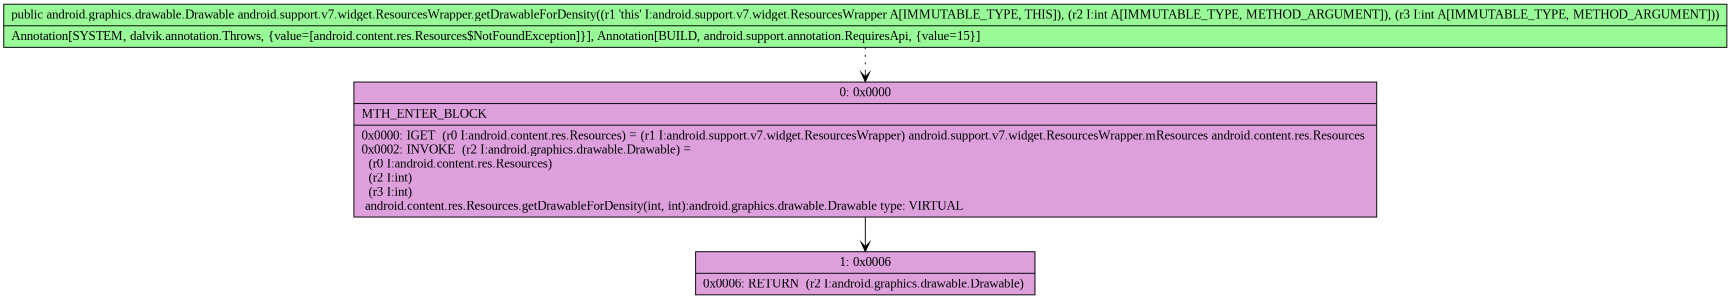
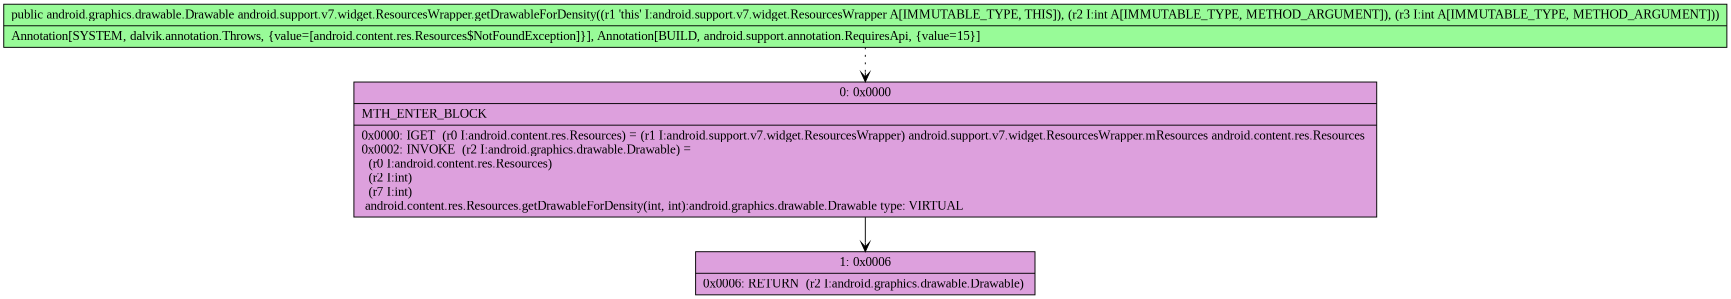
node "0: 0x0000": text "(r3 I:int)" -> "(r7 I:int)"
